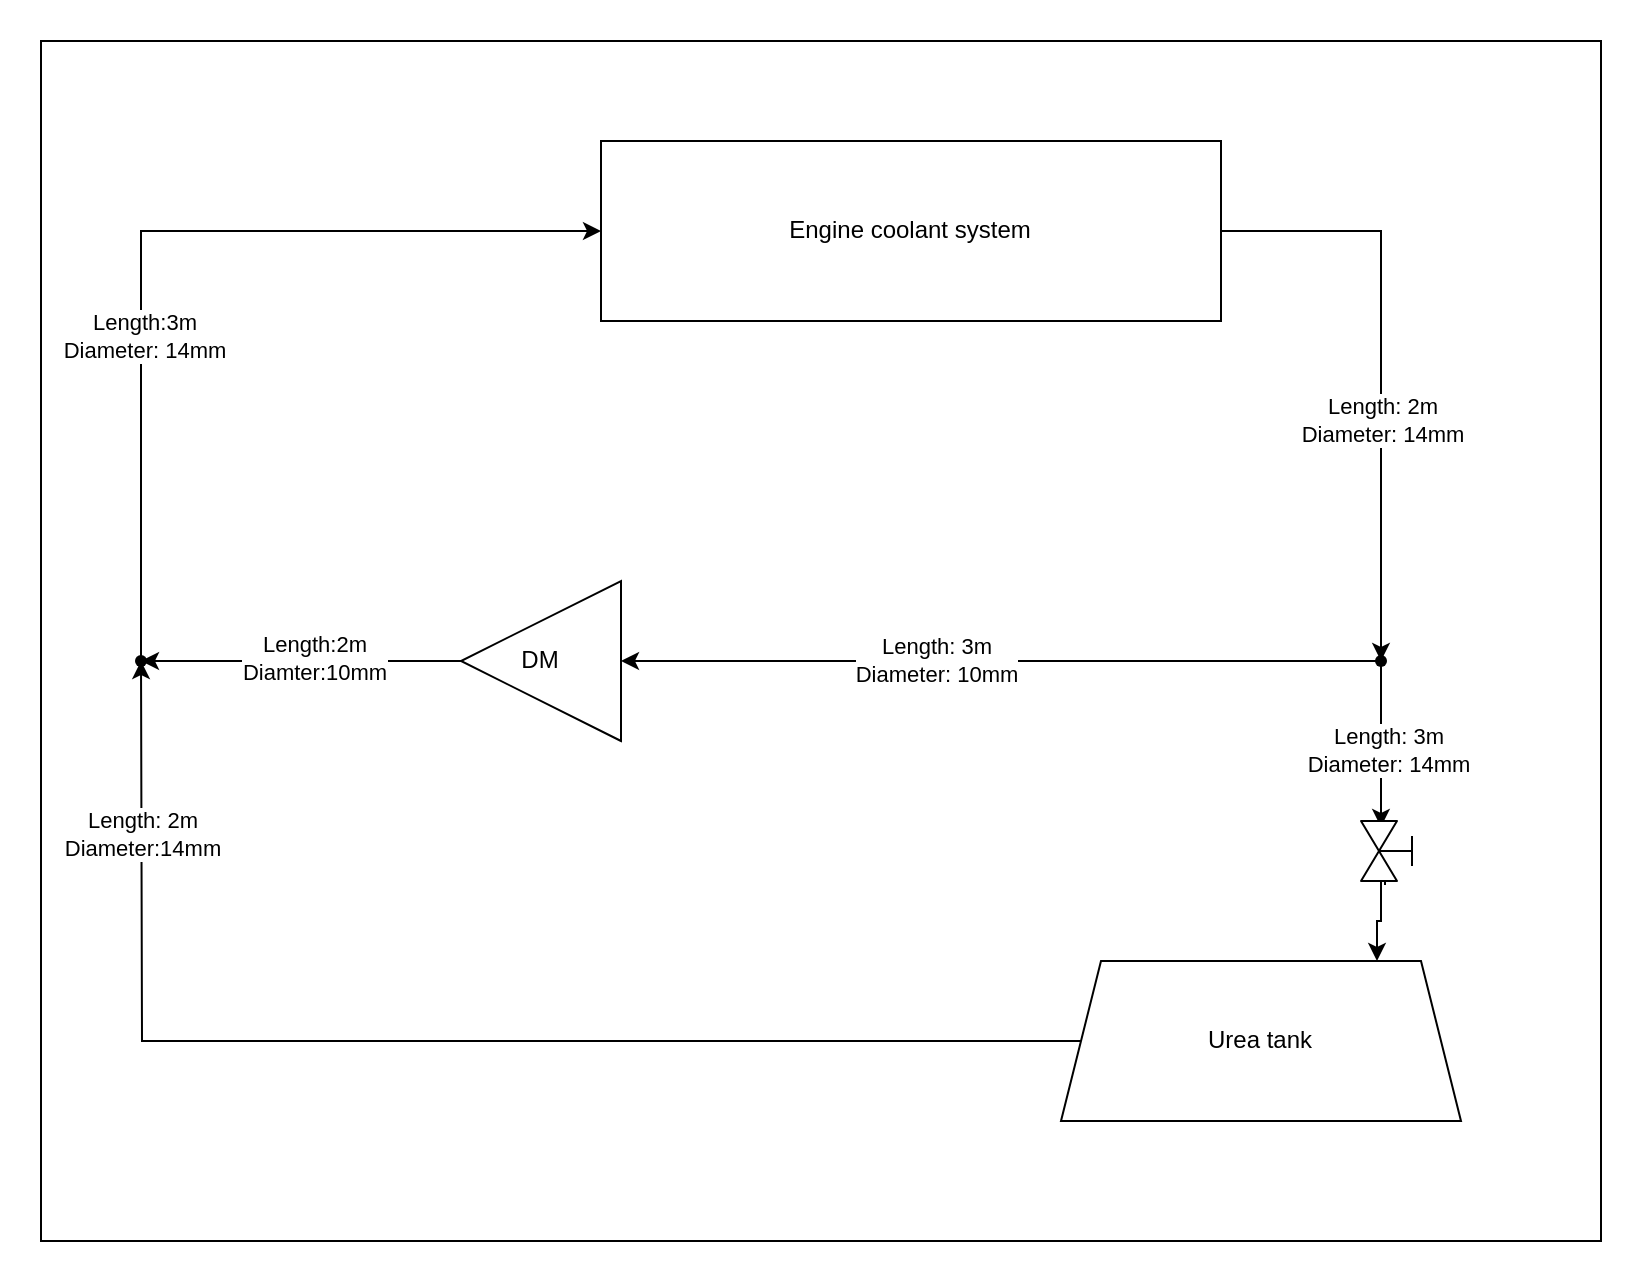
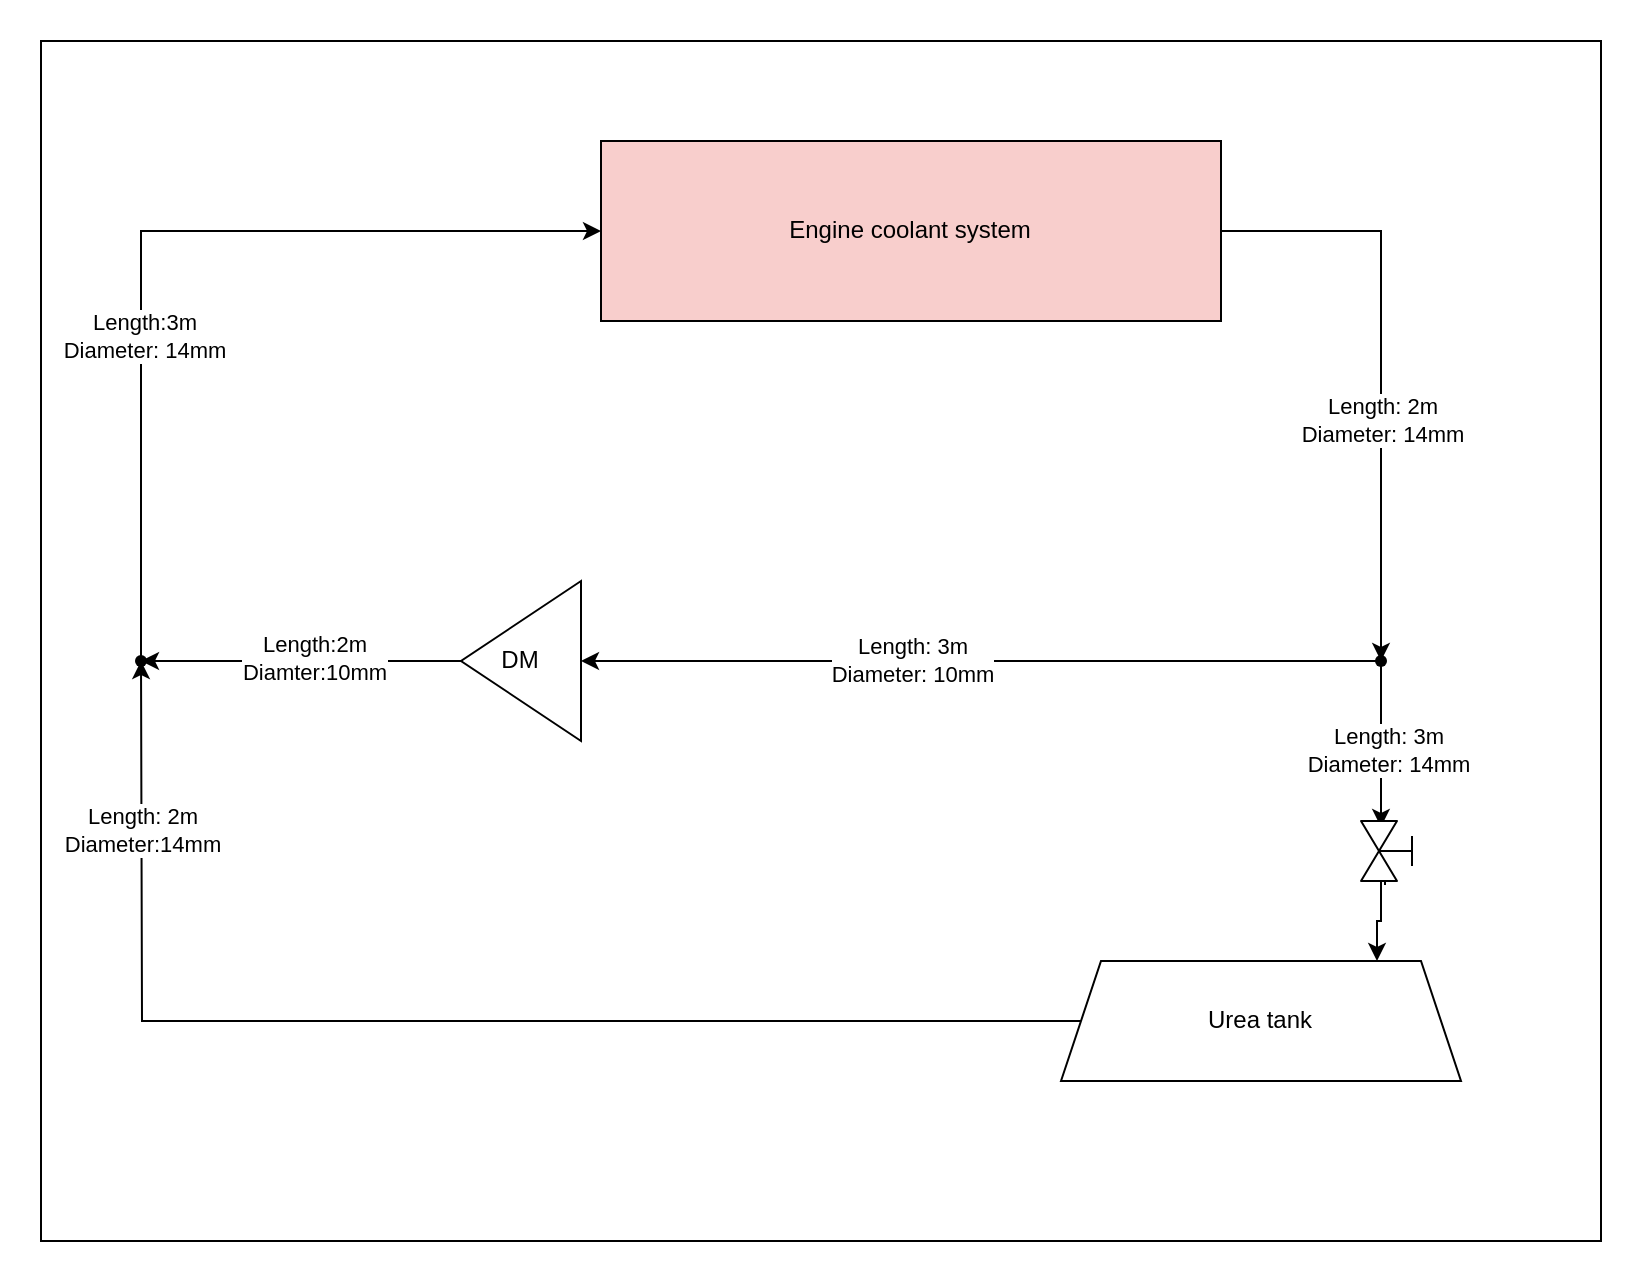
node "Engine coolant system": fillcolor #ffffff -> #f8cecc
node "DM": size 160x160 -> 120x160
node "Urea tank": size 400x160 -> 400x120
